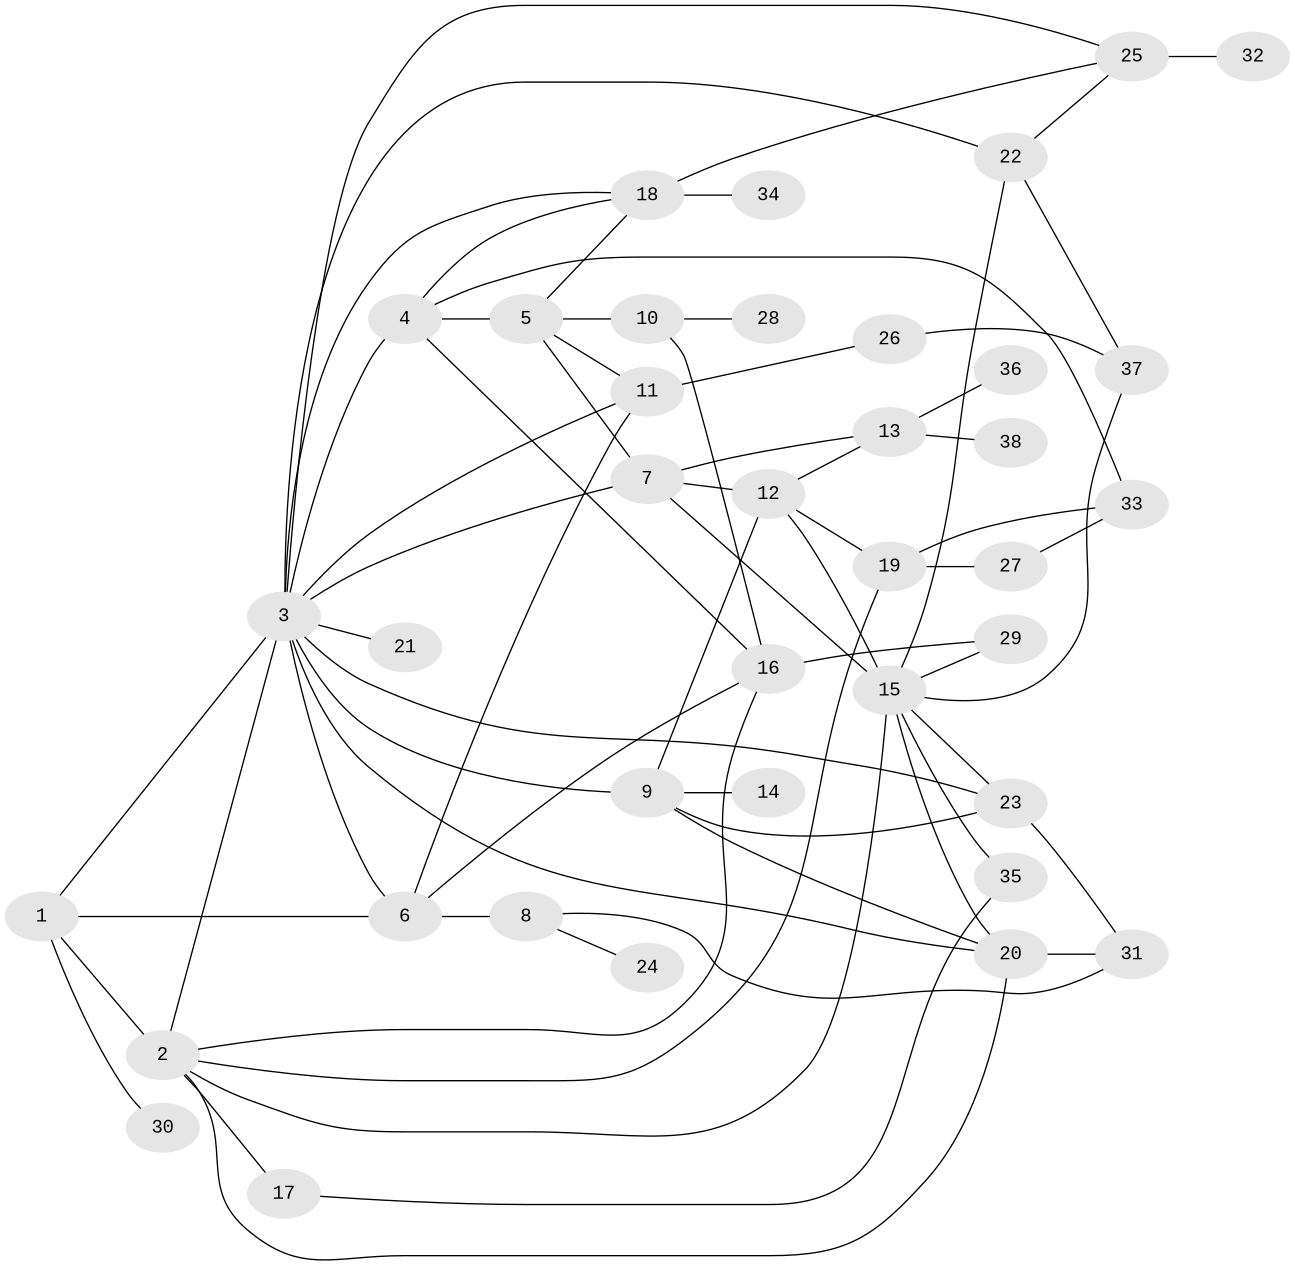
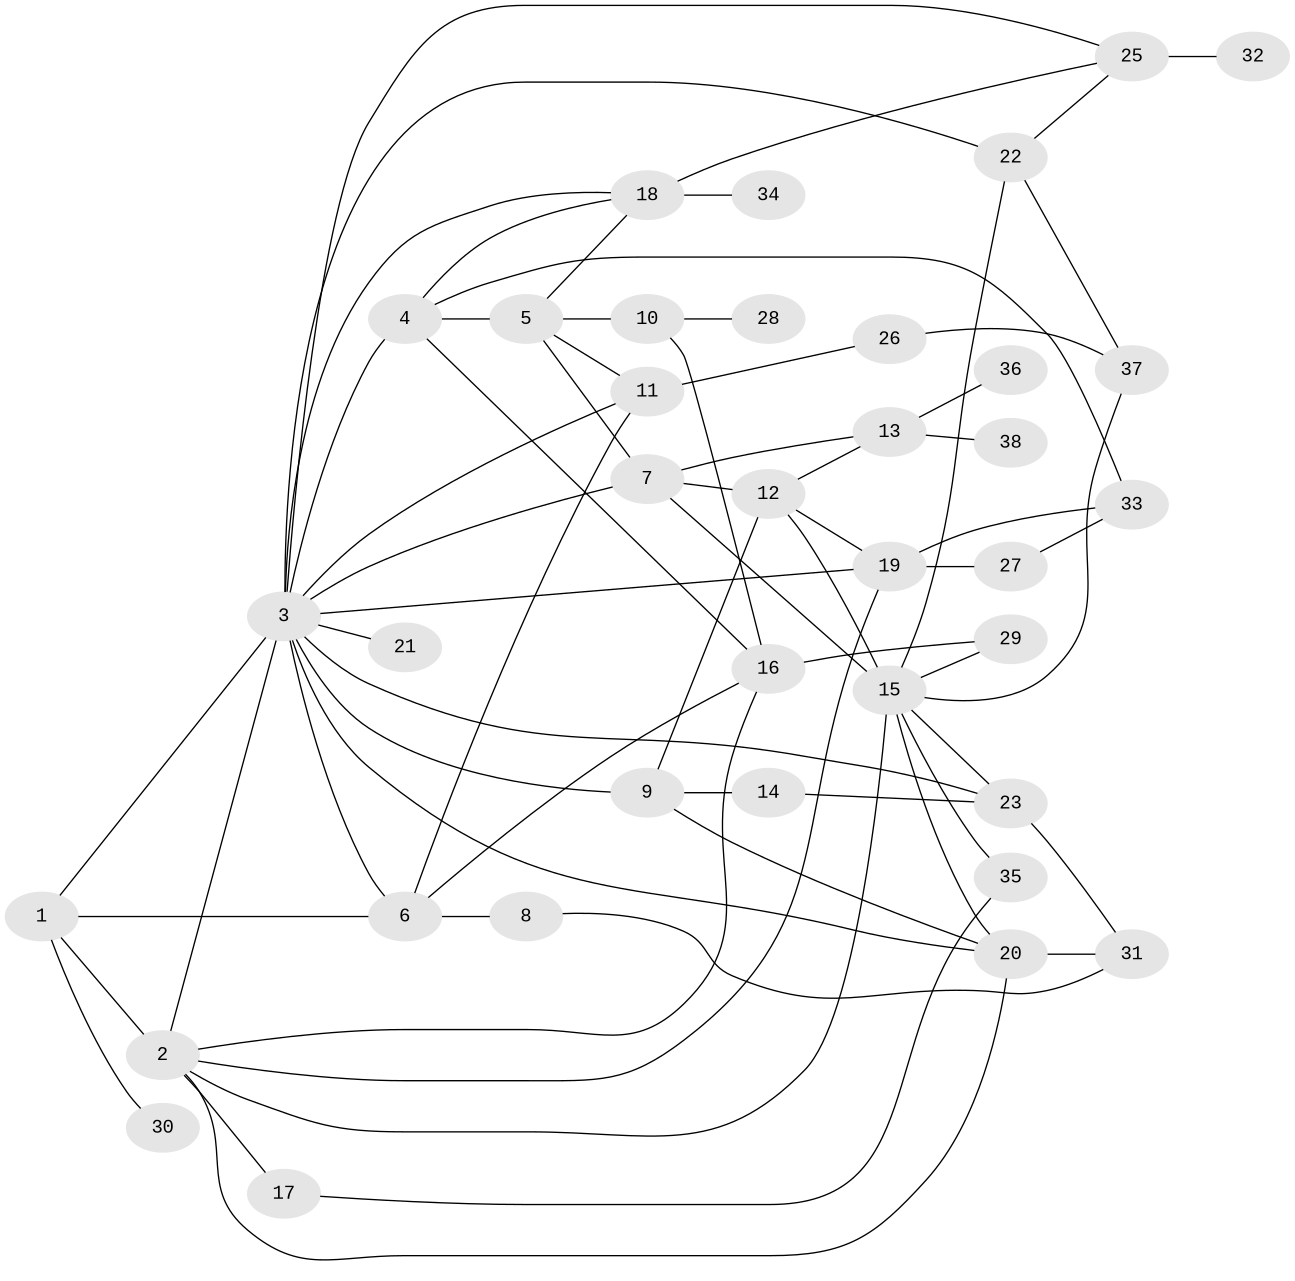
edge "19" -- "3": added
edge "9" -- "23": now "14" -- "23"
node "24": removed
